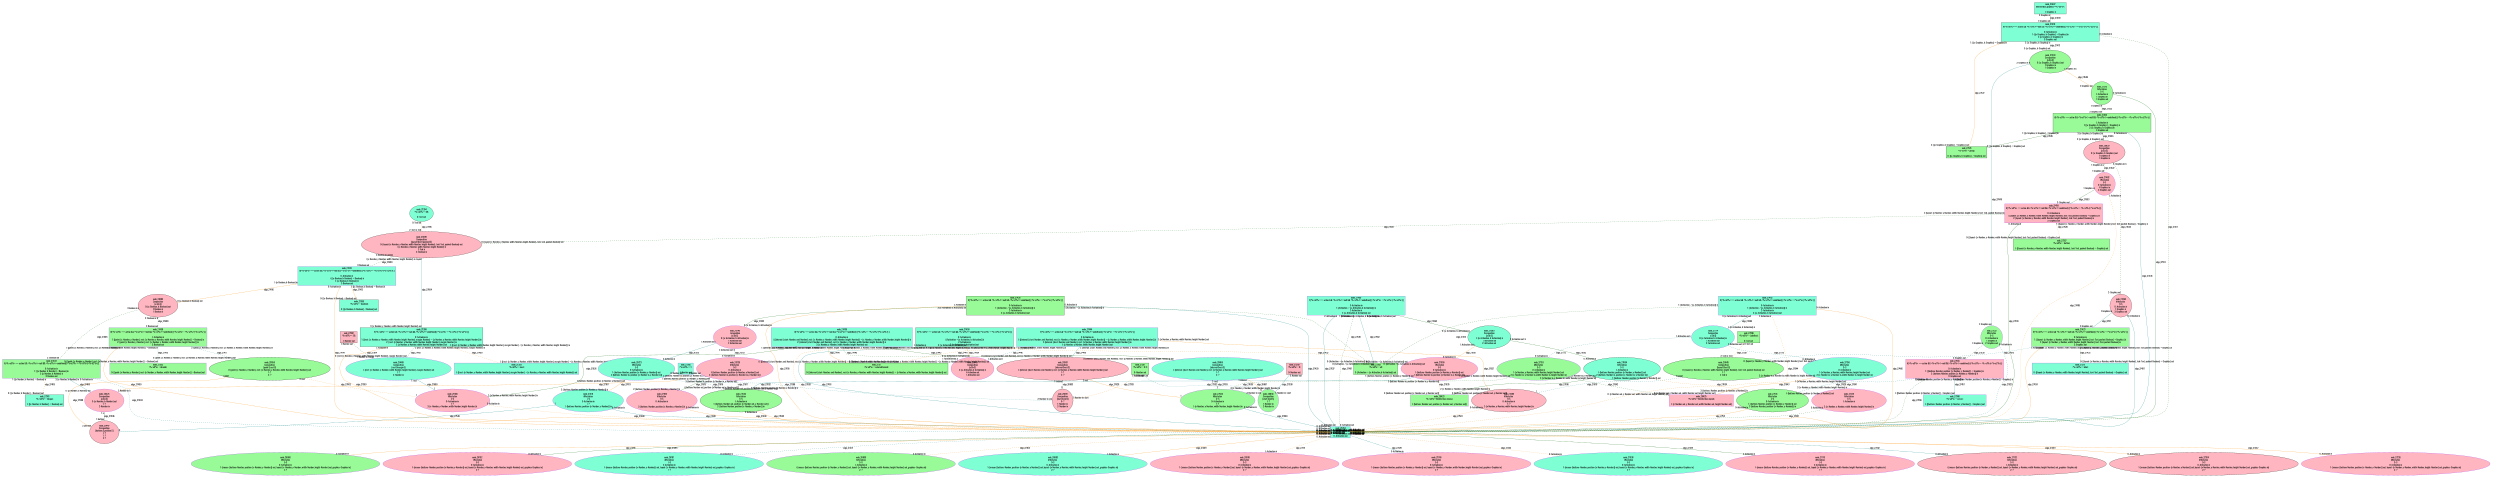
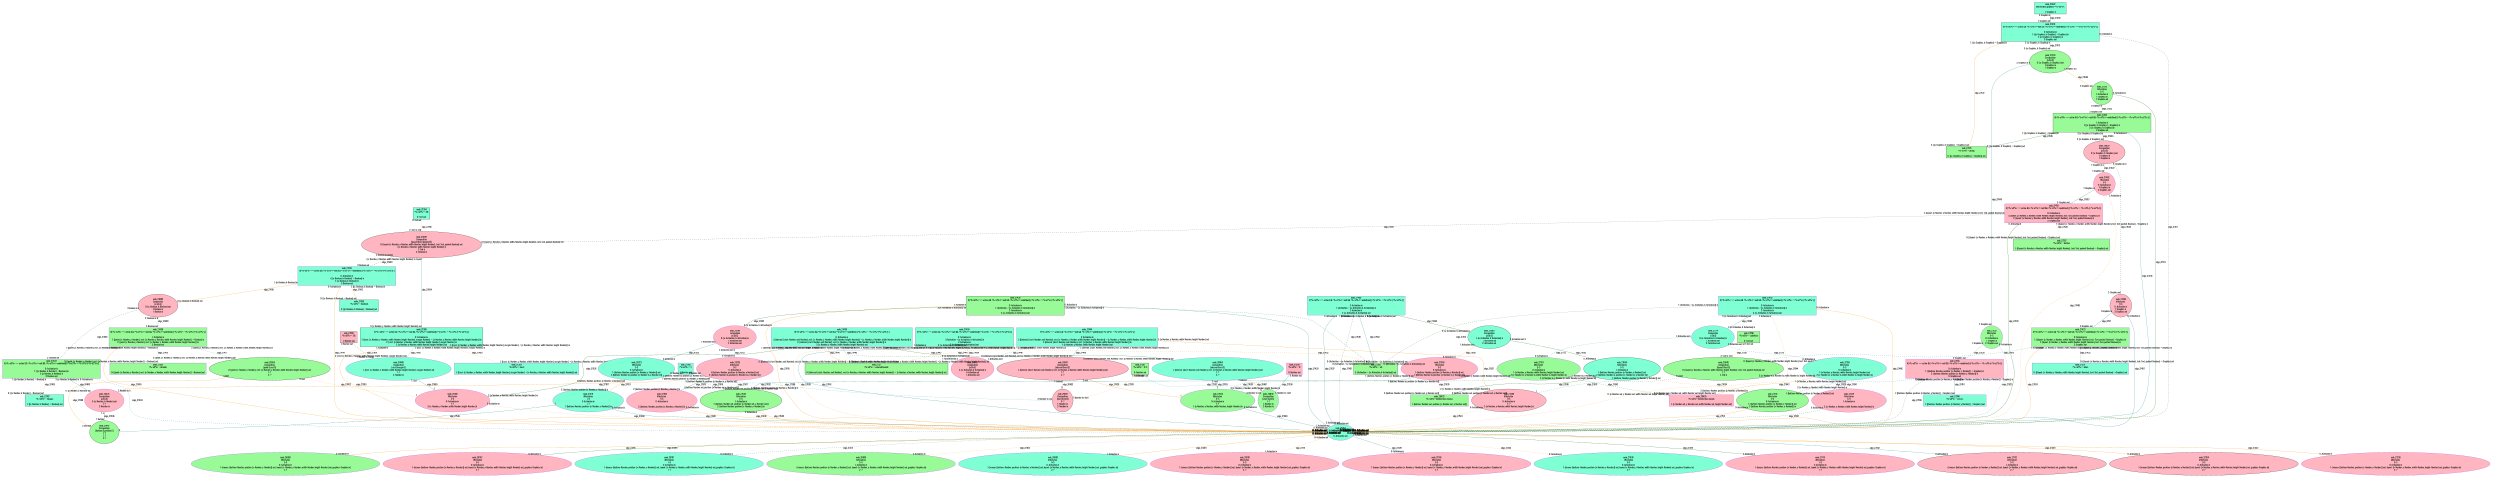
node "node_27394 <%=a0%> = OK; 0: Text out": shape ellipse -> box
node "node_27389 <%=a0%> = 0; 0: Number out": color black -> purple
node "node_26447 Composition {buttons:$,position:$} 0: ? 1: ? 2: ?": fillcolor lightpink -> palegreen
node "node_27264 <%=a0%> = active; 0: Activation out": shape box -> ellipse
